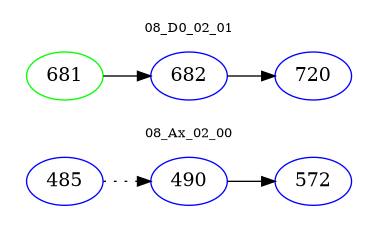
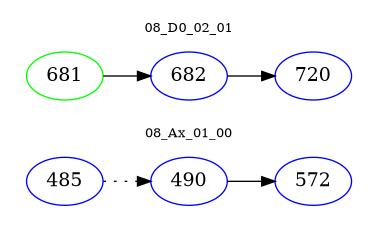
cluster "08_Ax_02_00": label "08_Ax_02_00" -> "08_Ax_01_00"
